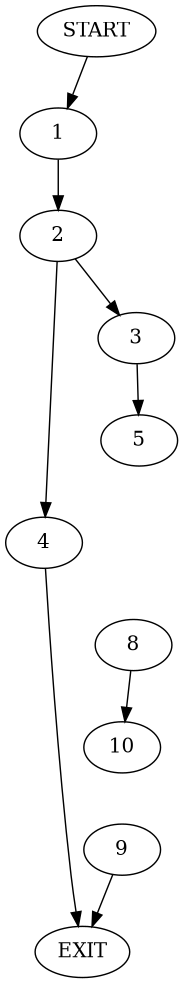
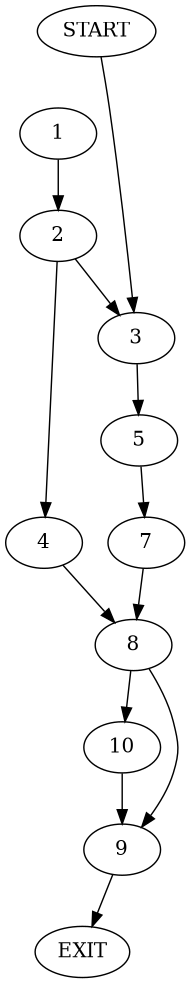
edge "START" -> "1": now "START" -> "3"
node "7": added
edge "4" -> "EXIT": now "4" -> "8"
edge "8" -> "9": added
edge "10" -> "9": added
